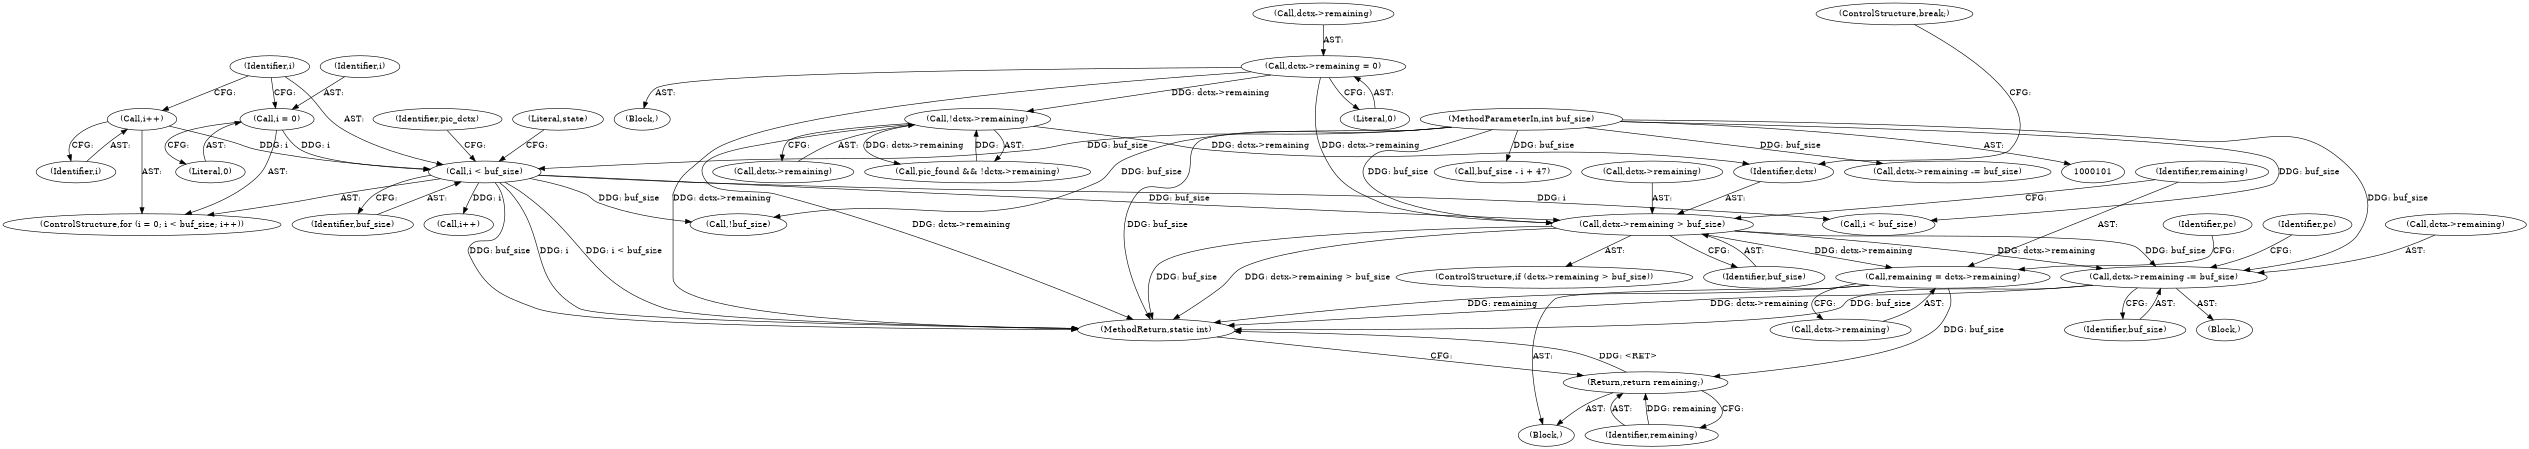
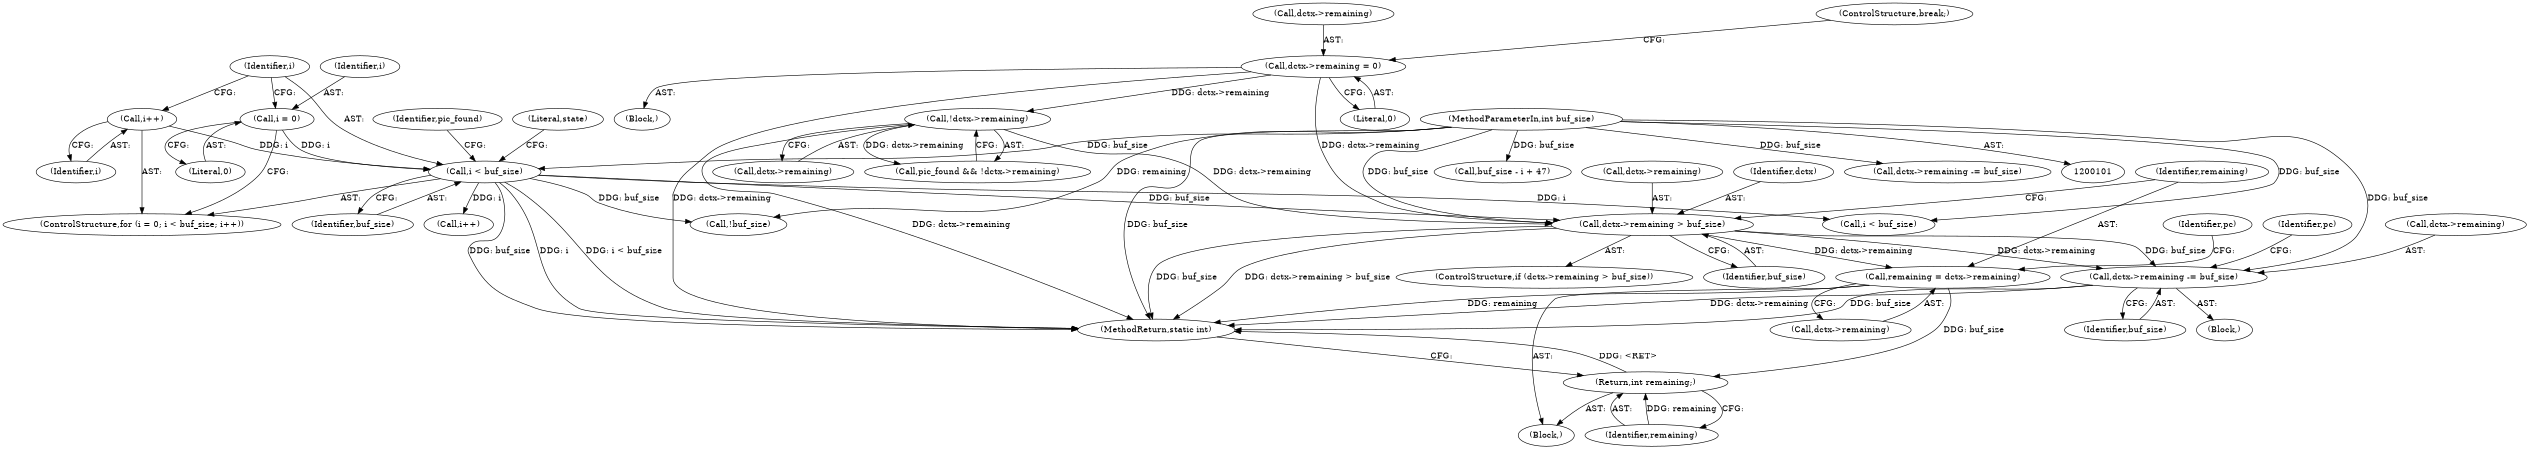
node "(Identifier,pic_dctx)": label "(Identifier,pic_dctx)" -> "(Identifier,pic_found)"
edge "(ControlStructure,break;)" -> "(Identifier,dctx)": now "(ControlStructure,break;)" -> "(Call,dctx->remaining = 0)"
edge "(Call,pic_found && !dctx->remaining)" -> "(Call,!dctx->remaining)": label "DDG: " -> "CFG: "
edge "(Call,!dctx->remaining)" -> "(Identifier,dctx)": now "(Call,!dctx->remaining)" -> "(Call,dctx->remaining > buf_size)"
edge "(Call,i = 0)" -> "(ControlStructure,for (i = 0; i < buf_size; i++))": label "AST: " -> "CFG: "
edge "(MethodParameterIn,int buf_size)" -> "(Call,!buf_size)": label "DDG: buf_size" -> "DDG: remaining"
node "1000101": label "1000101" -> "1200101"
node "(Return,return remaining;)": label "(Return,return remaining;)" -> "(Return,int remaining;)"
